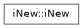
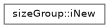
node "iNew::iNew": label "iNew::iNew" -> "sizeGroup::iNew"
